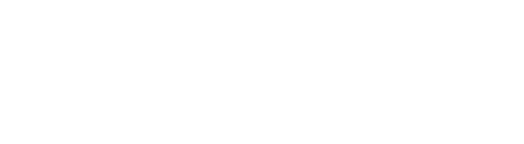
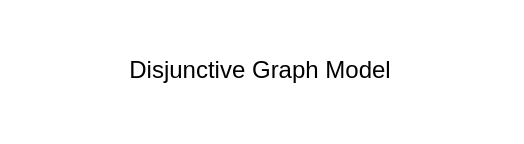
node "Disjunctive Graph Model": added
